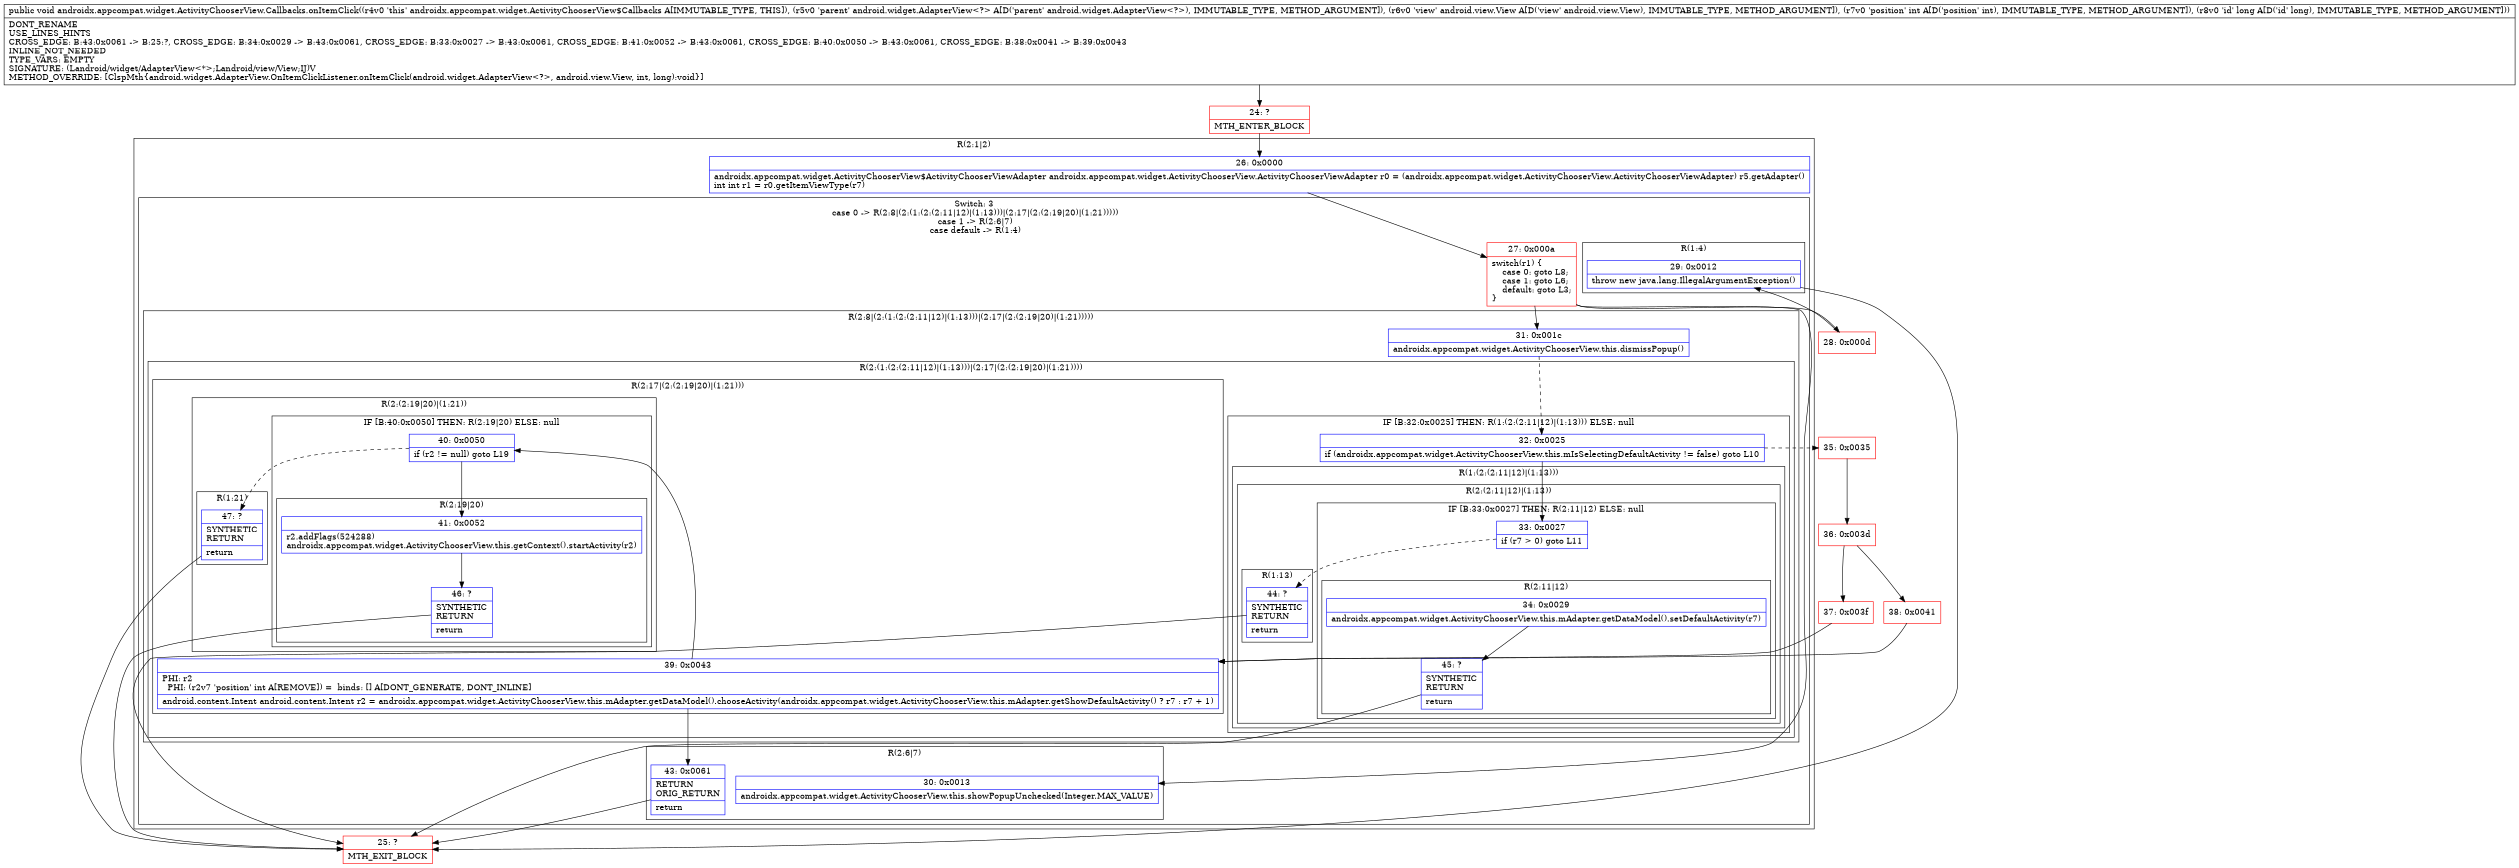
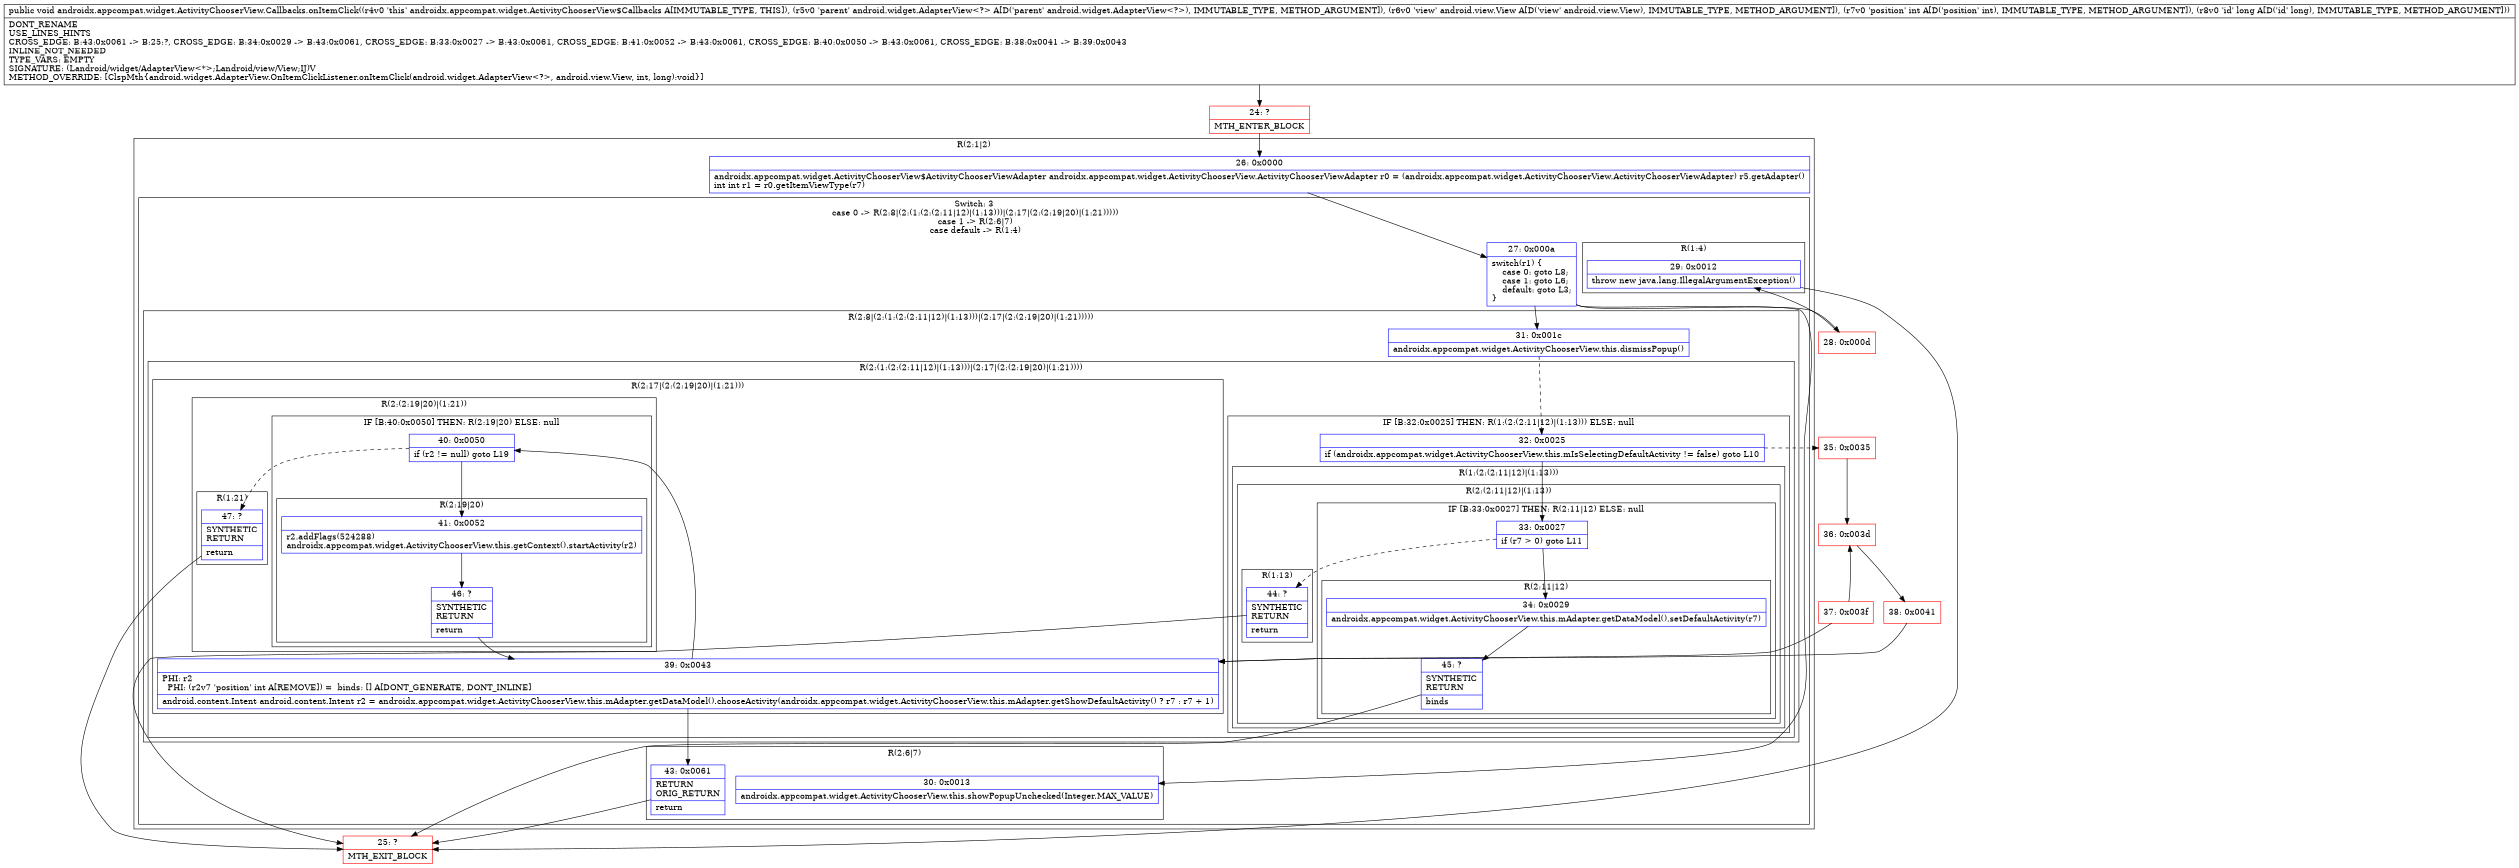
node "27: 0x000a": color red -> blue
edge "33: 0x0027" -> "34: 0x0029": added
edge "36: 0x003d" -> "37: 0x003f": reversed
edge "46: ?" -> "25: ?": now "46: ?" -> "39: 0x0043"
node "45: ?": text "return" -> "binds"
